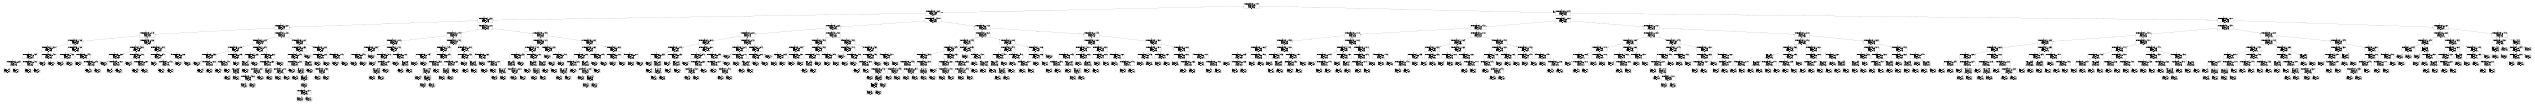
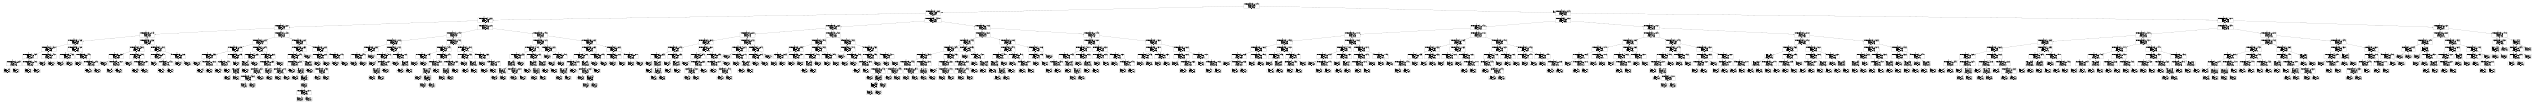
node "mse = 0.0 samples = 1 value = 24.3": label "mse = 0.0 samples = 1 value = 24.3" -> "mse = 0.0 value = 1 value = 24.3"
